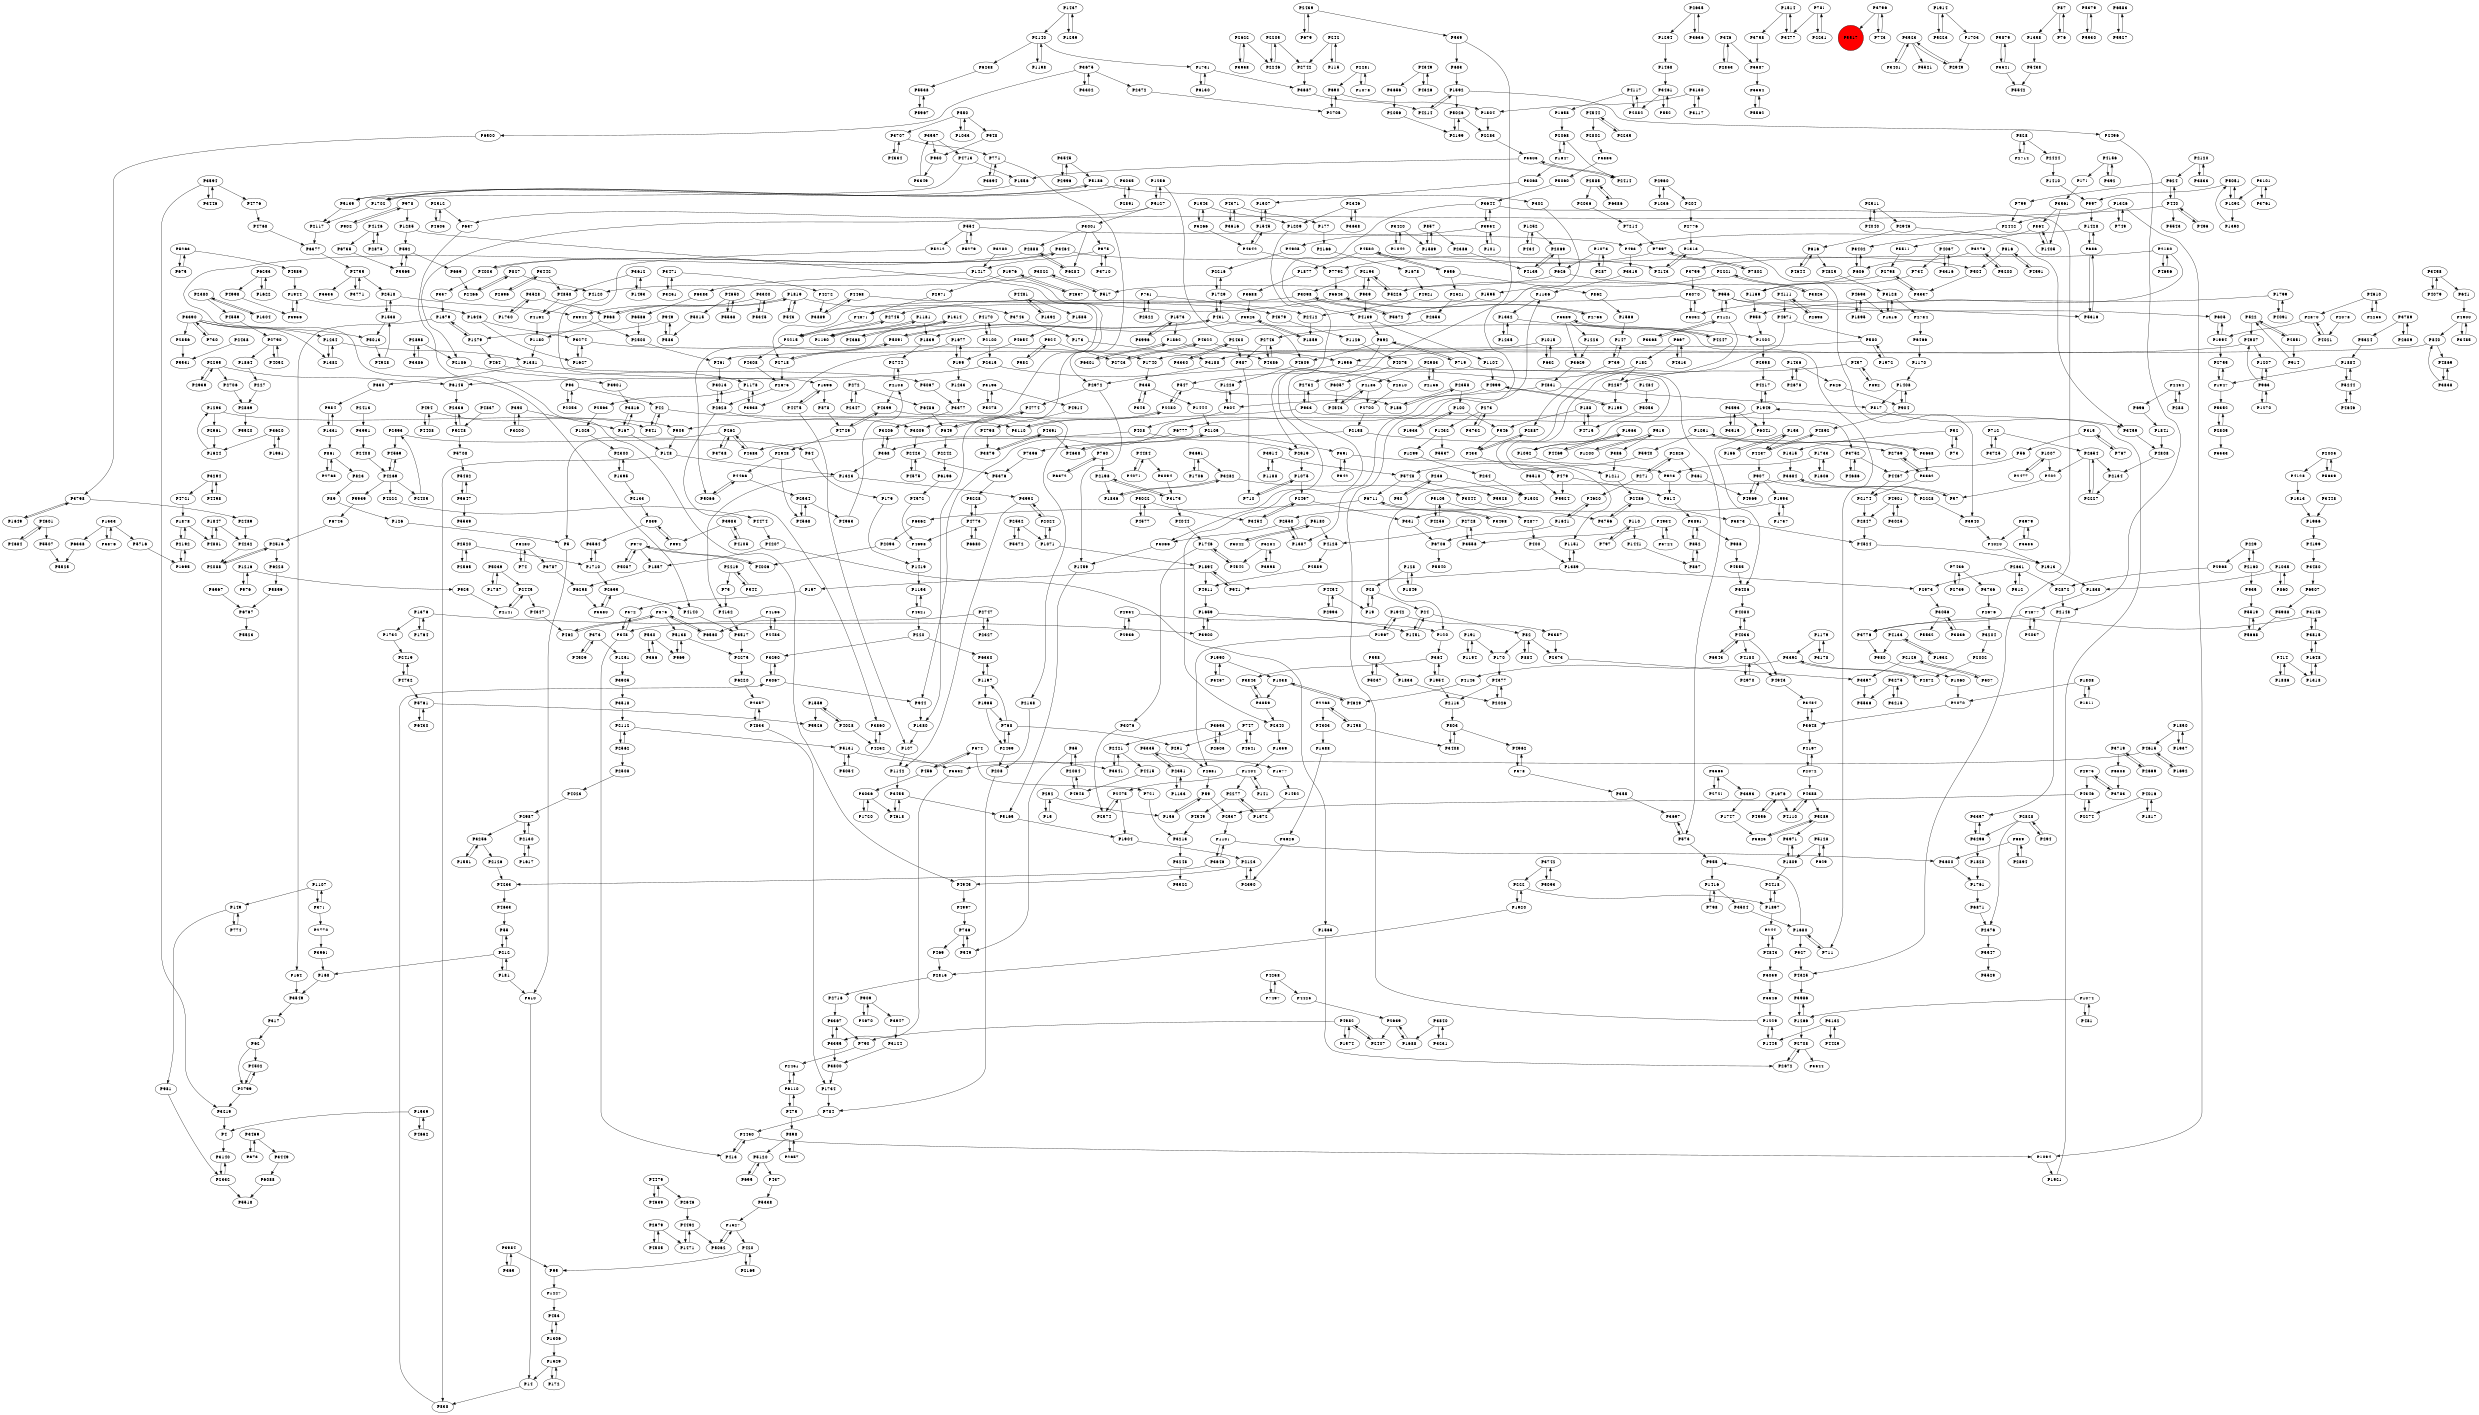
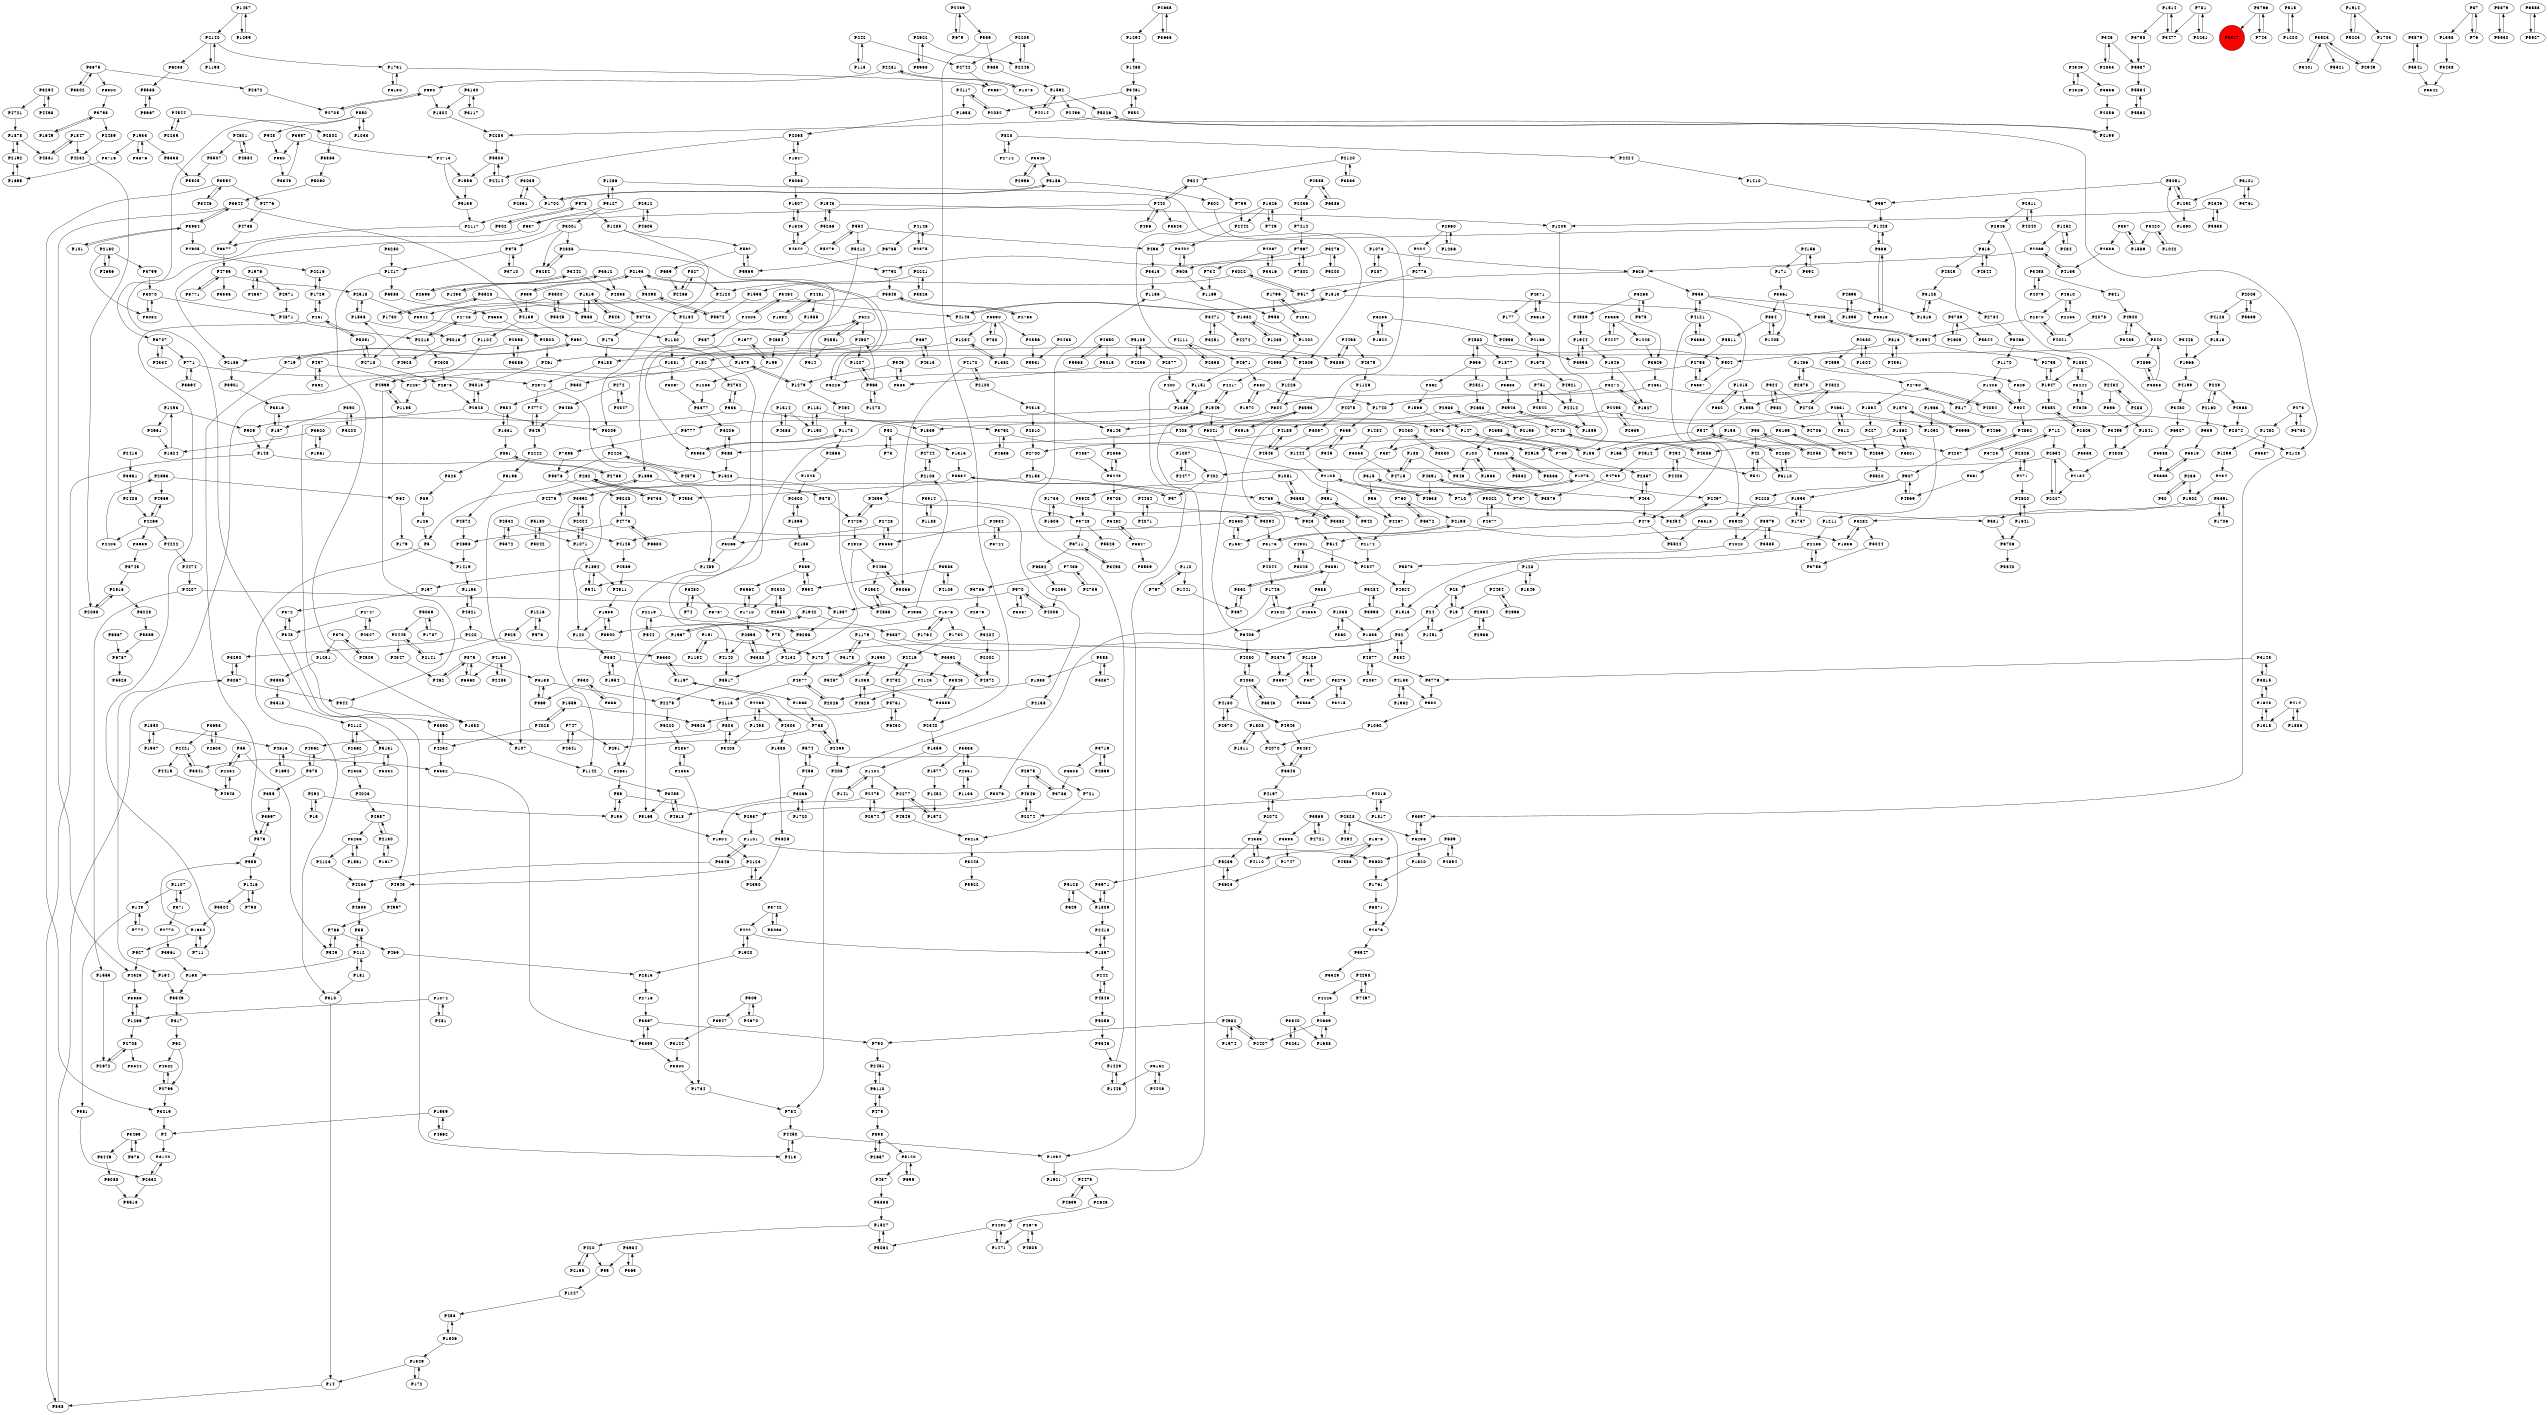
node "P386": removed
